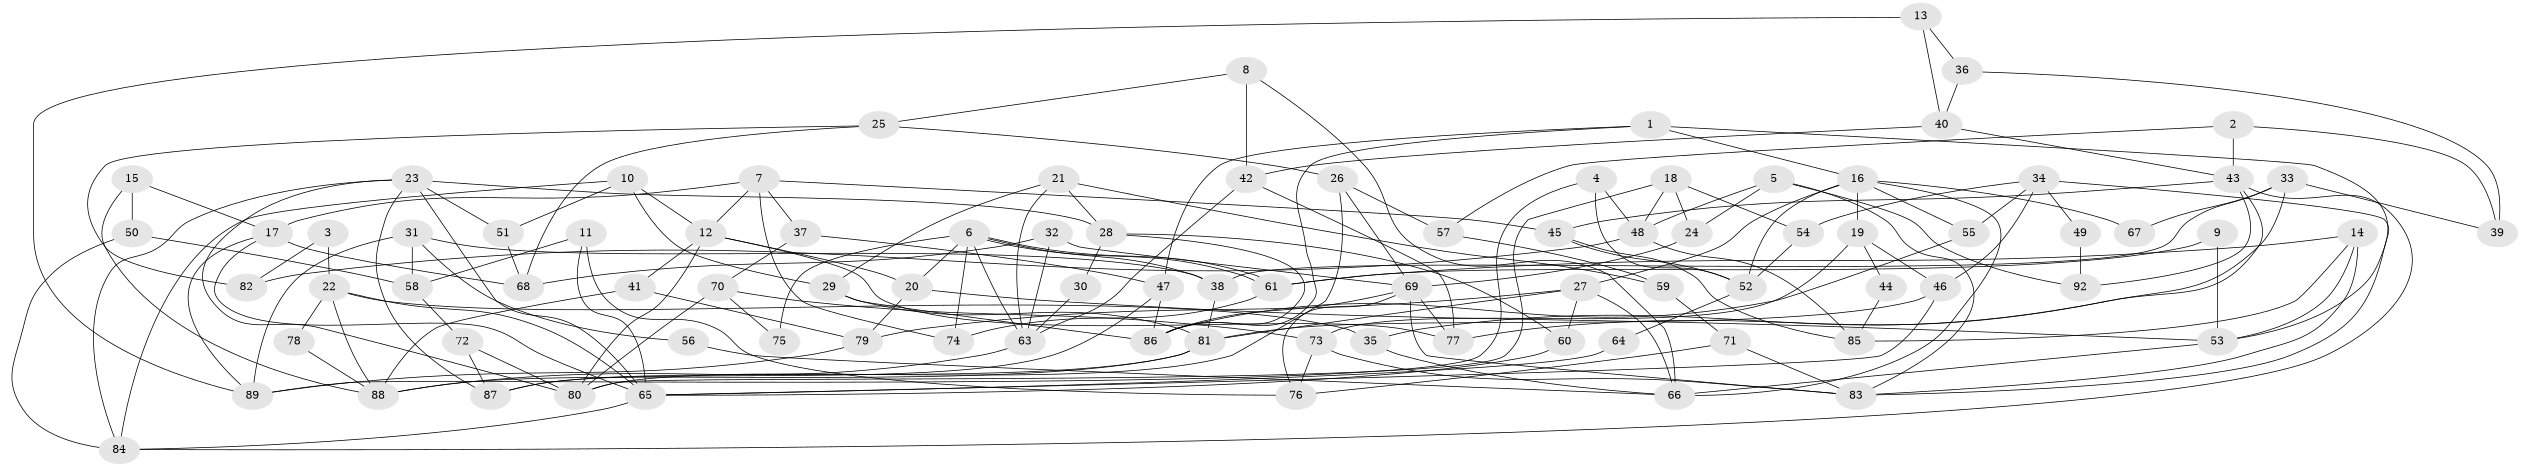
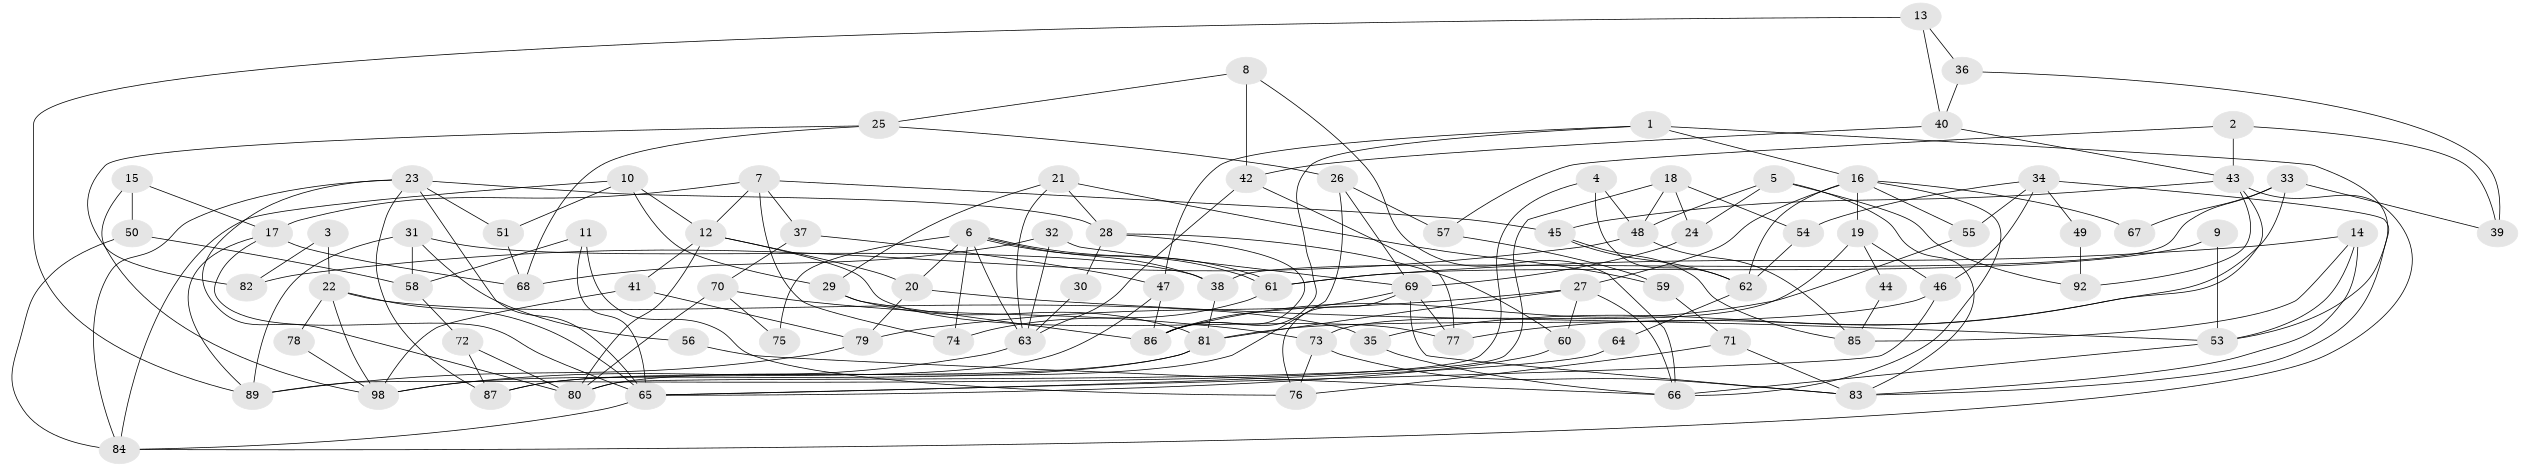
node "52": label "52" -> "62"
node "88": label "88" -> "98"
